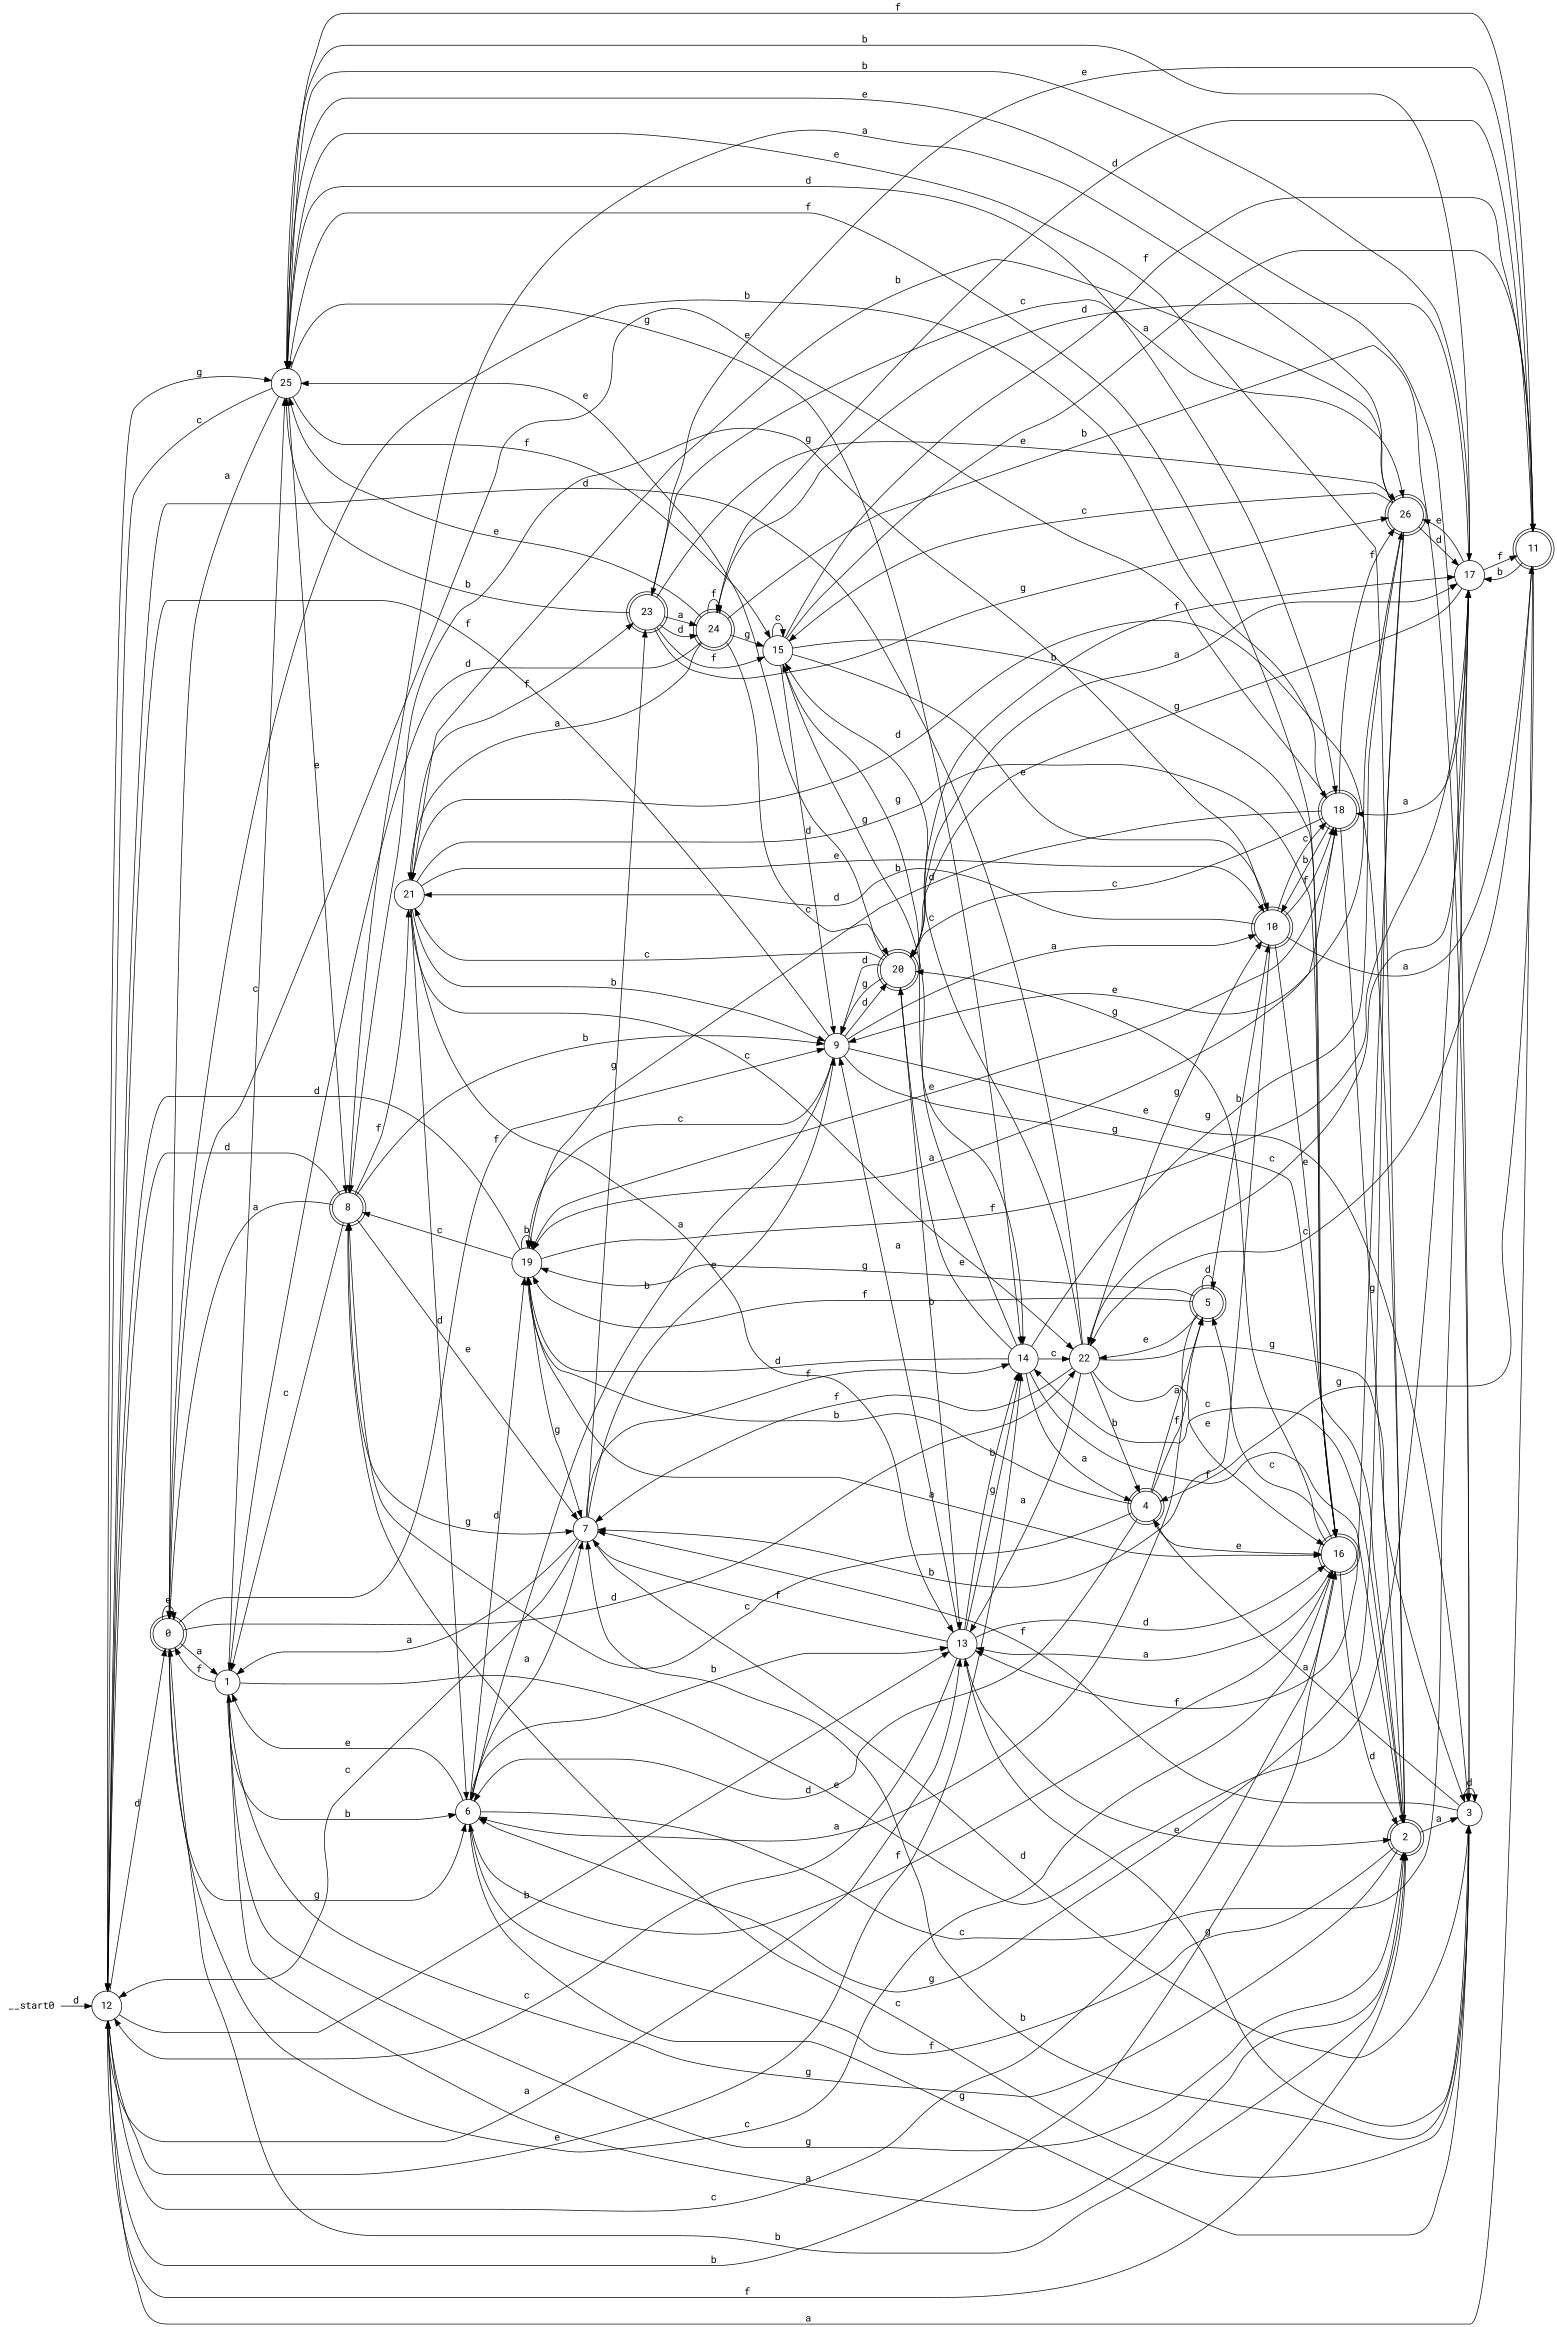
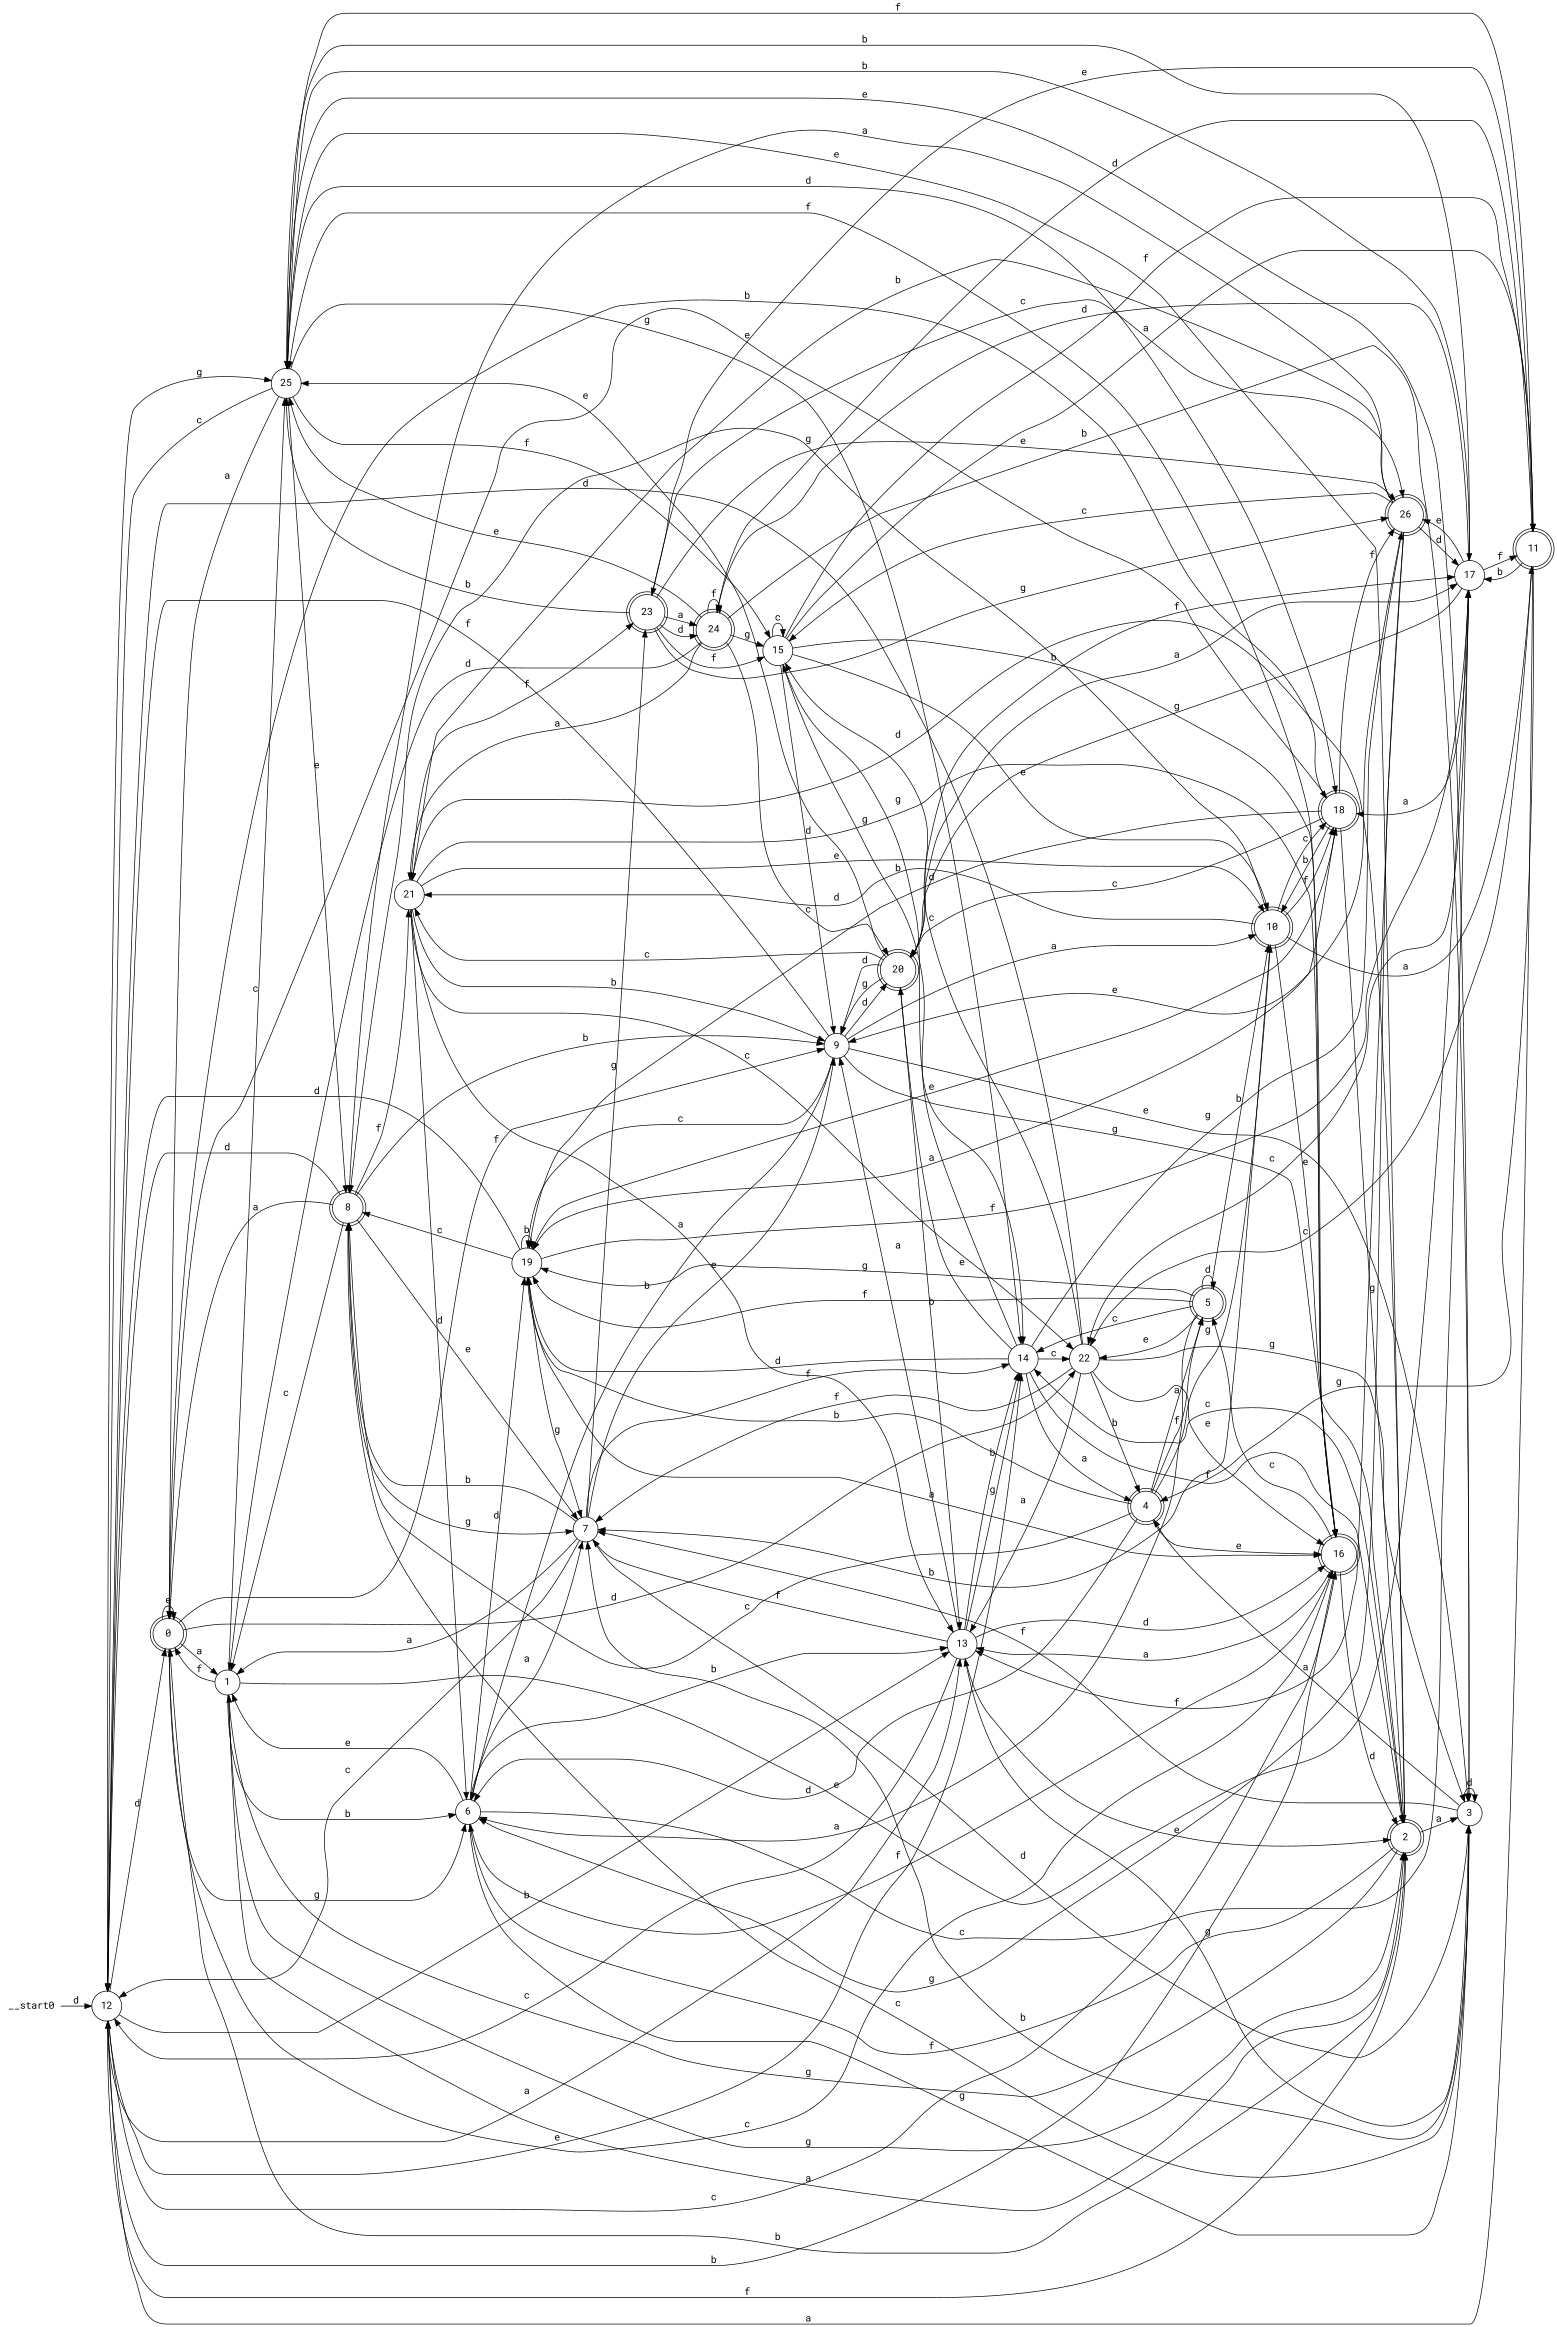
edge "22" -> "10": now "4" -> "10"
edge "16" -> "20": removed, label "g"
edge "5" -> "14": added, label "c"
edge "7" -> "8": added, label "b"
